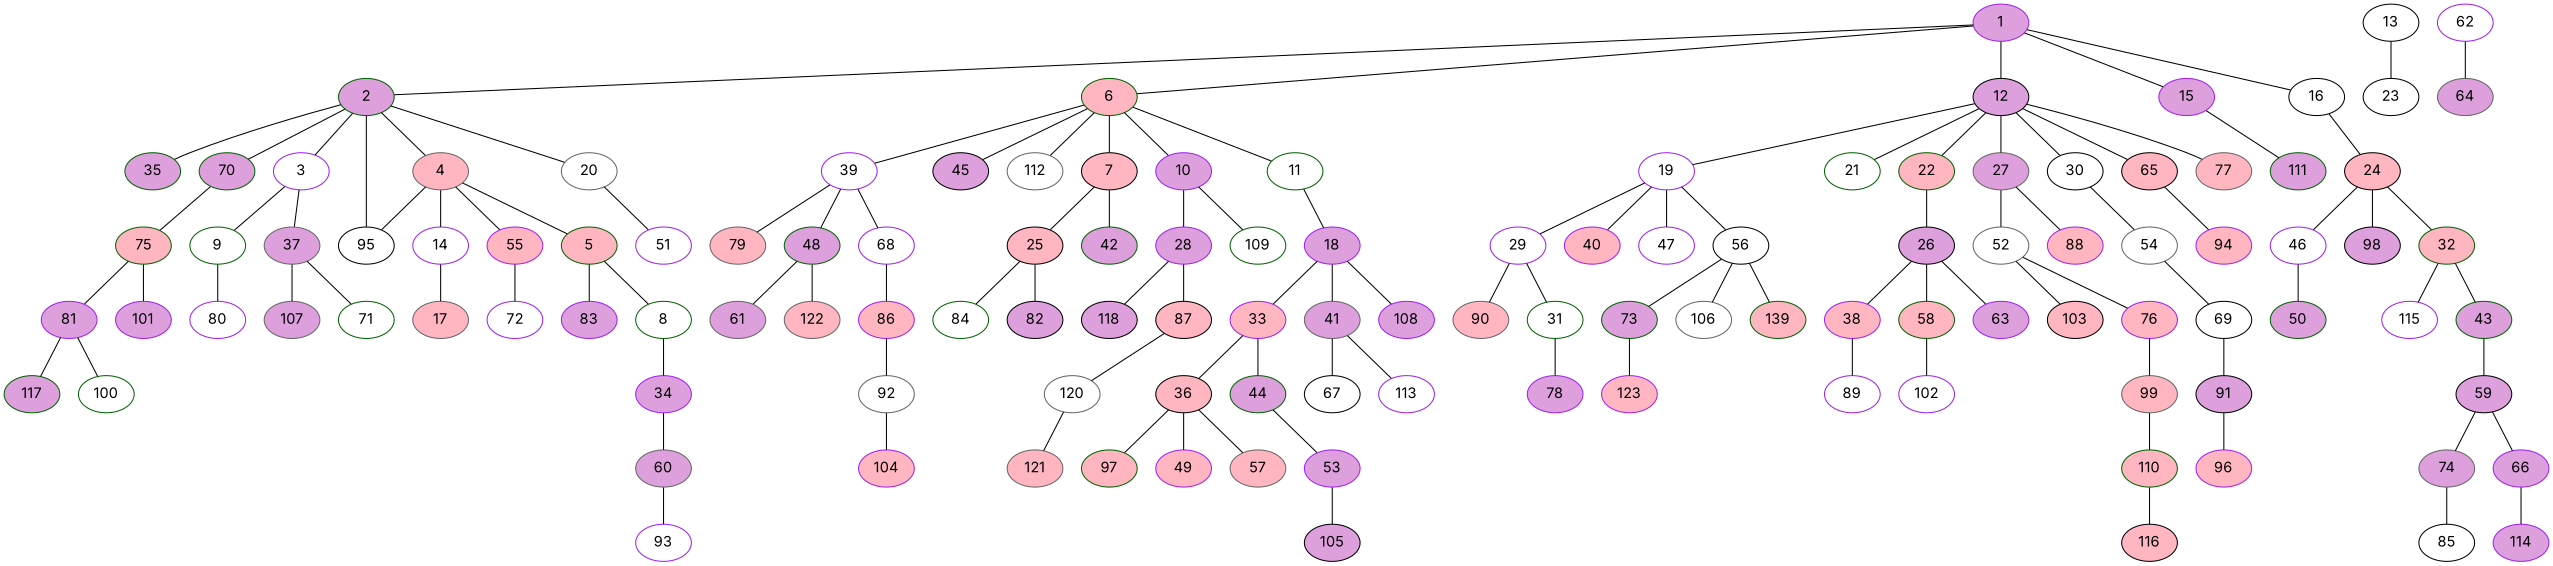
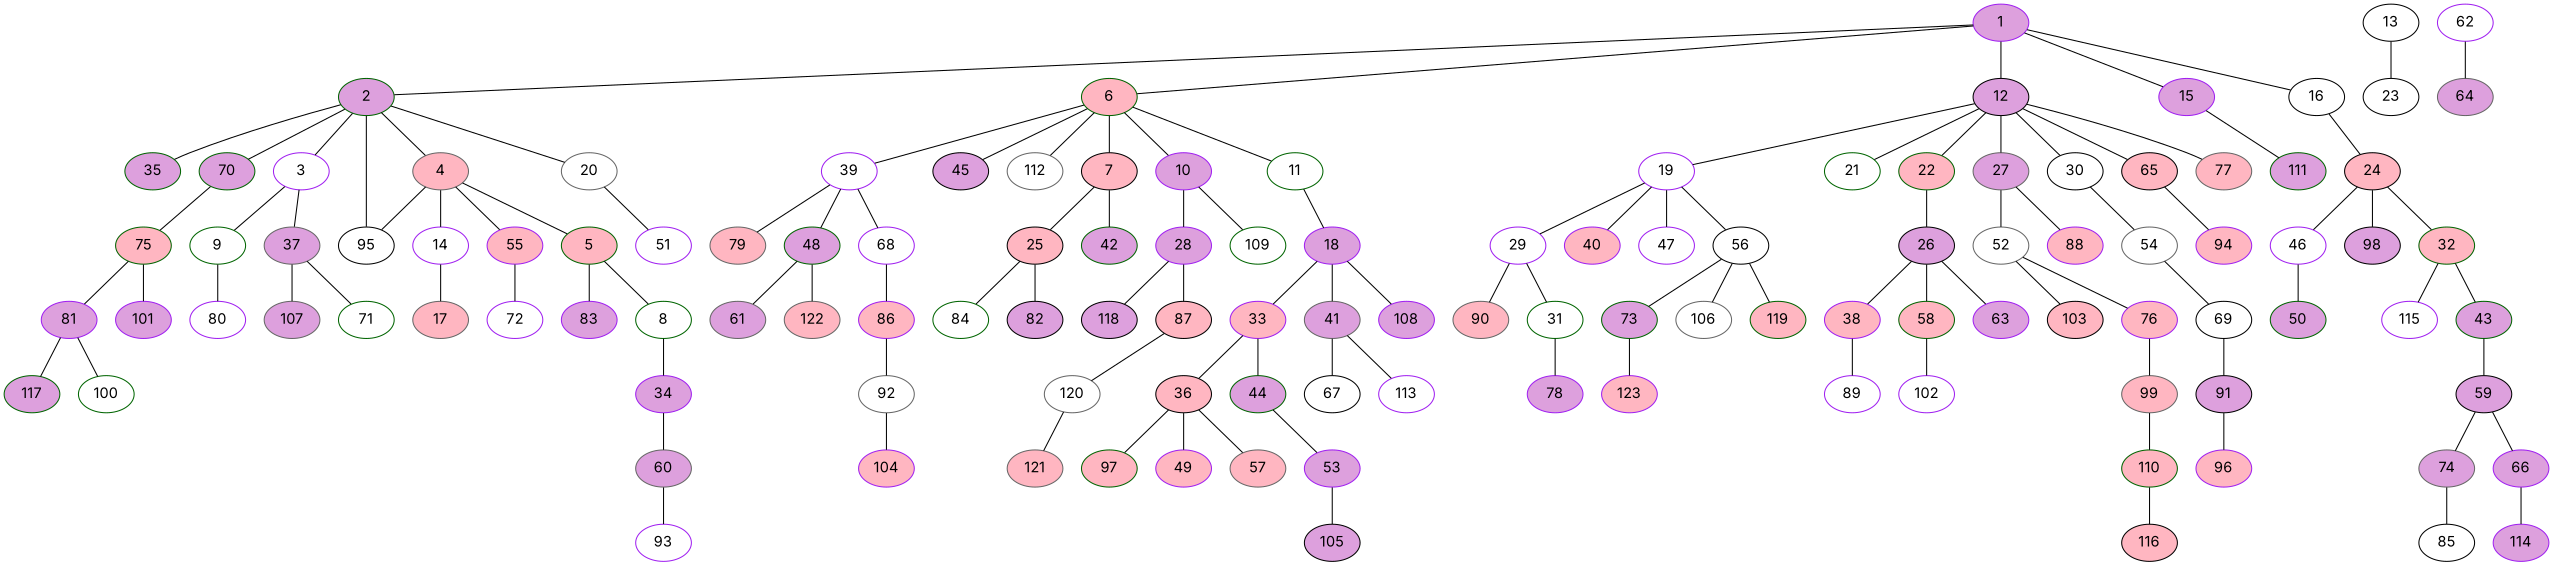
node "139": label "139" -> "119"
